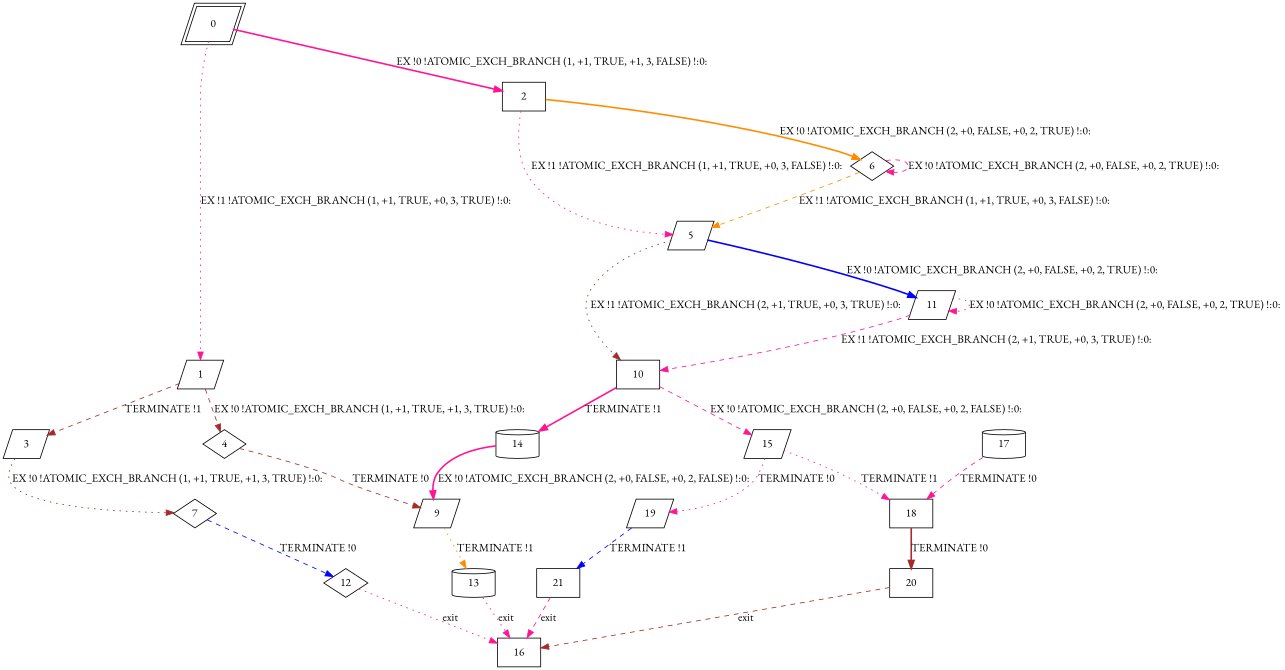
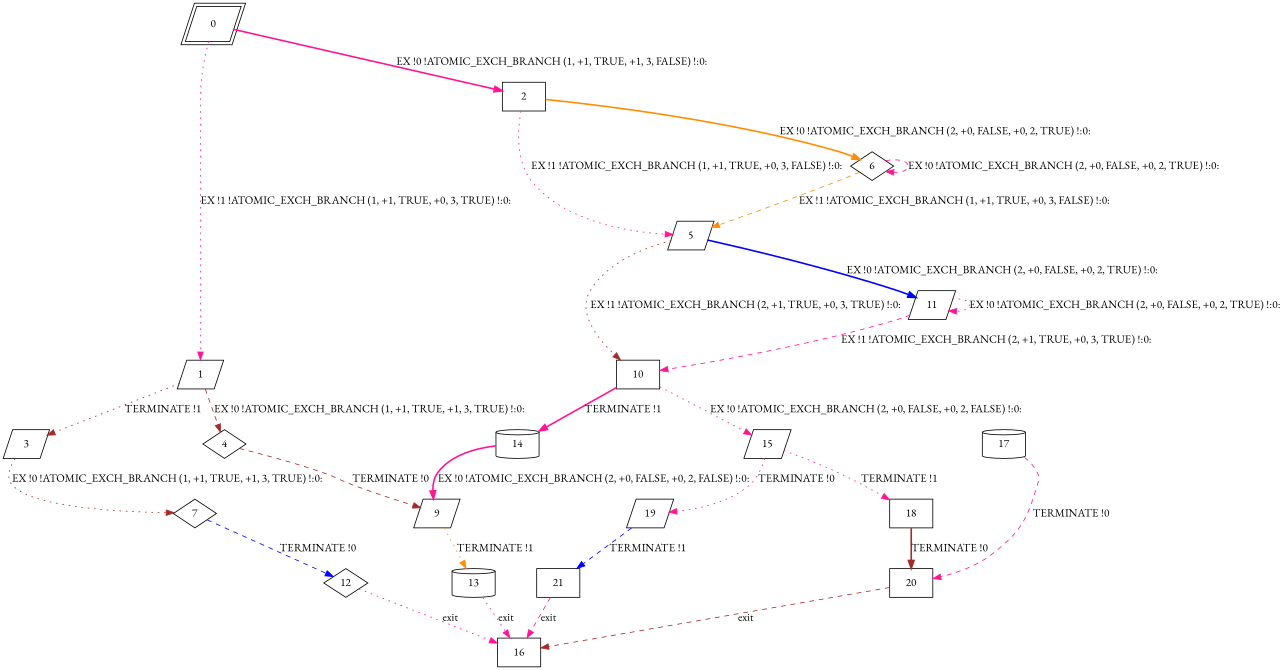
edge "1" -> "3": style dashed -> dotted
edge "10" -> "15": style dashed -> dotted
edge "17" -> "18": now "17" -> "20"
